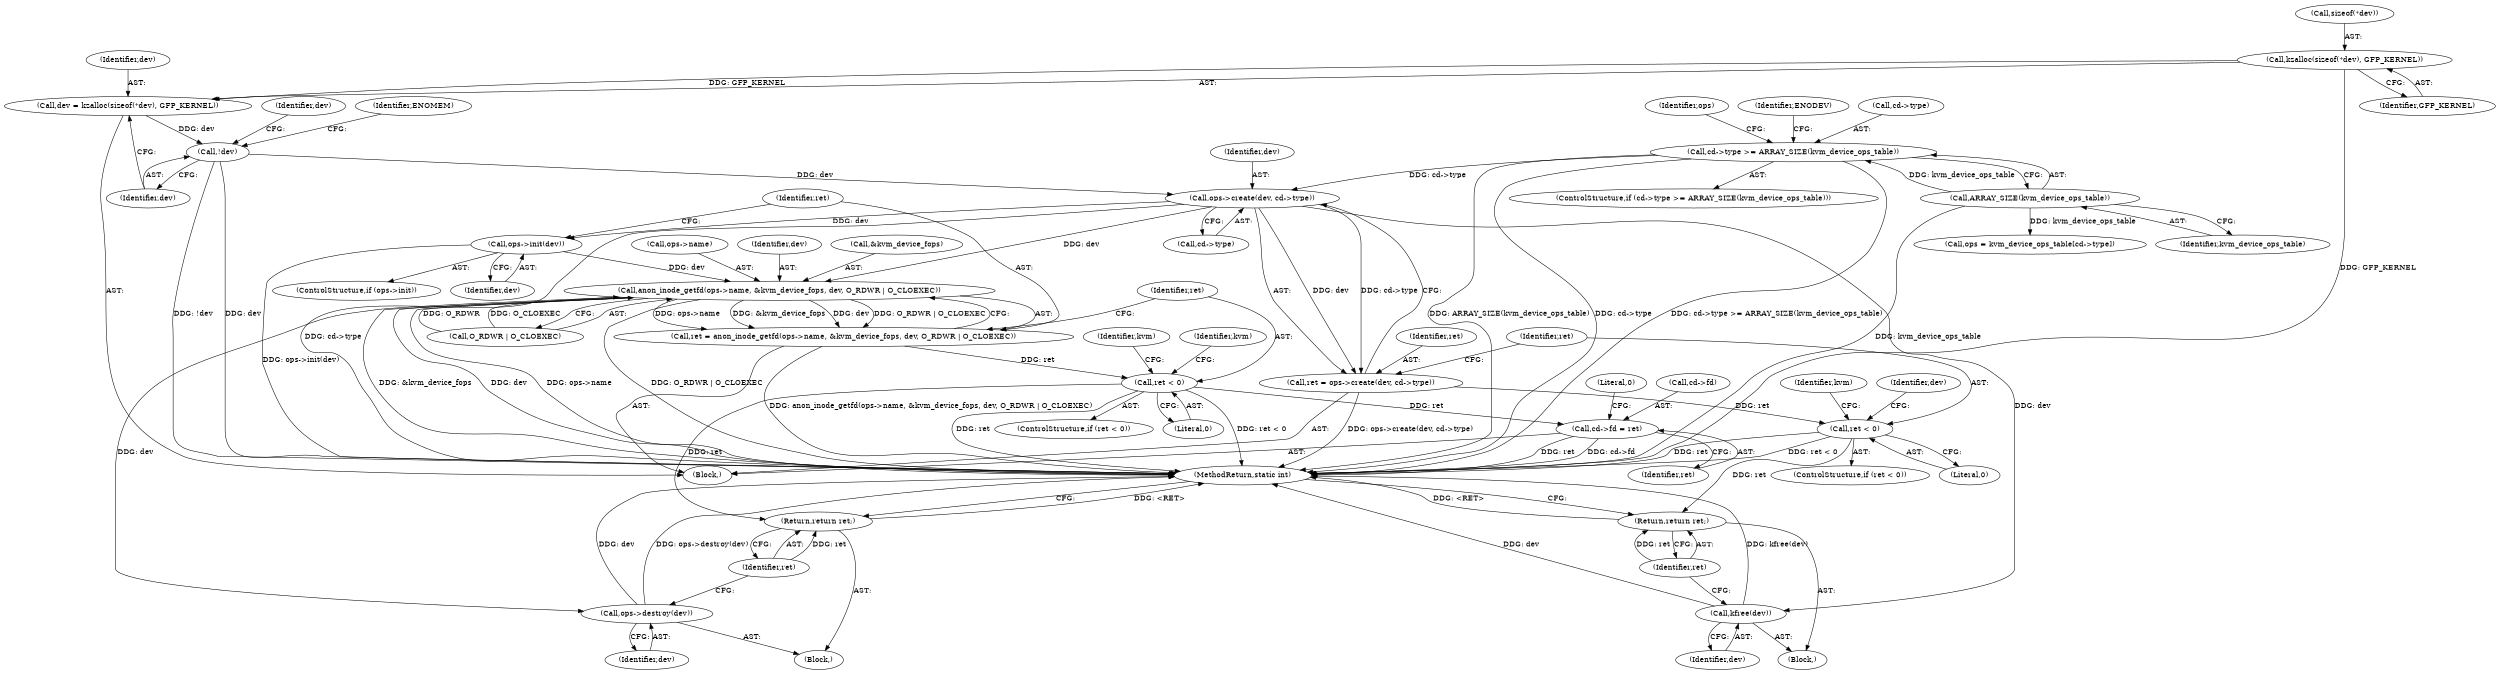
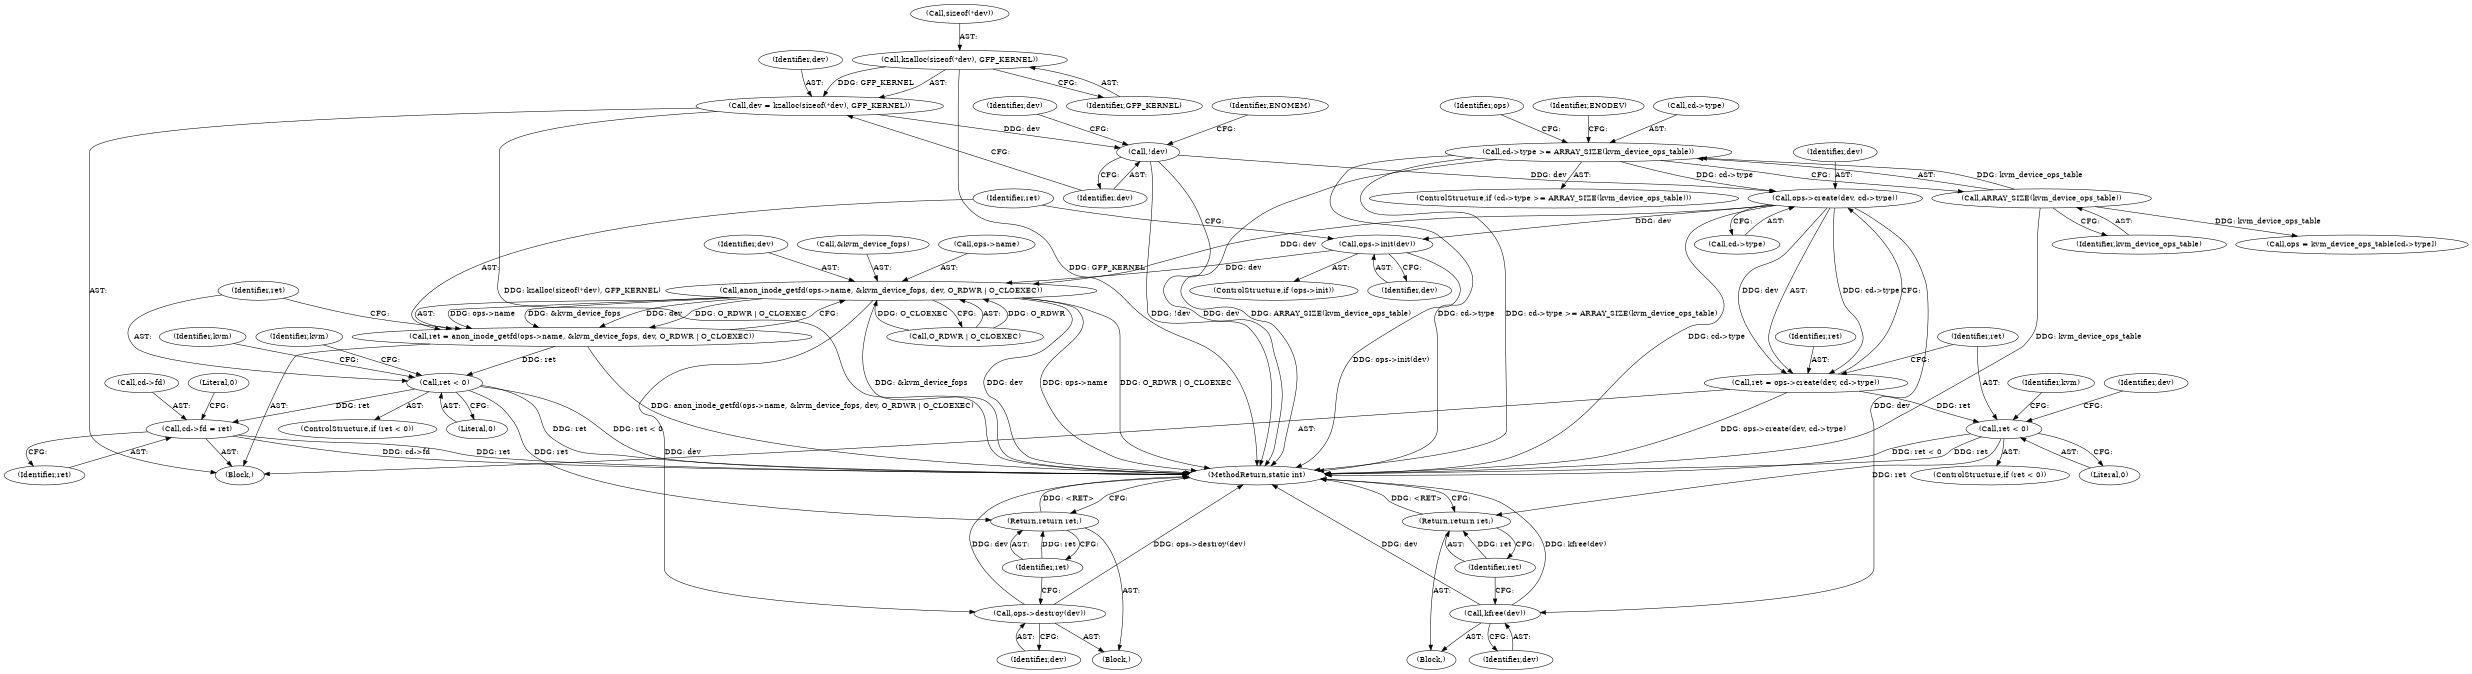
edge "(Call,dev = kzalloc(sizeof(*dev), GFP_KERNEL))" -> "(MethodReturn,static int)": added, label "DDG: kzalloc(sizeof(*dev), GFP_KERNEL)"
